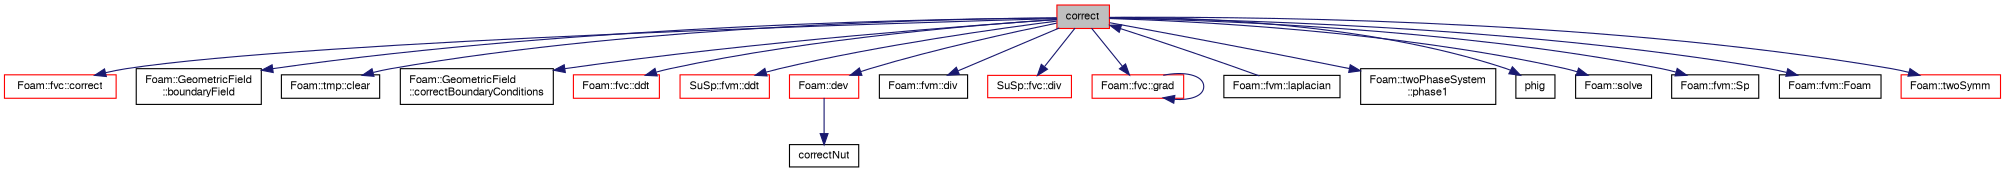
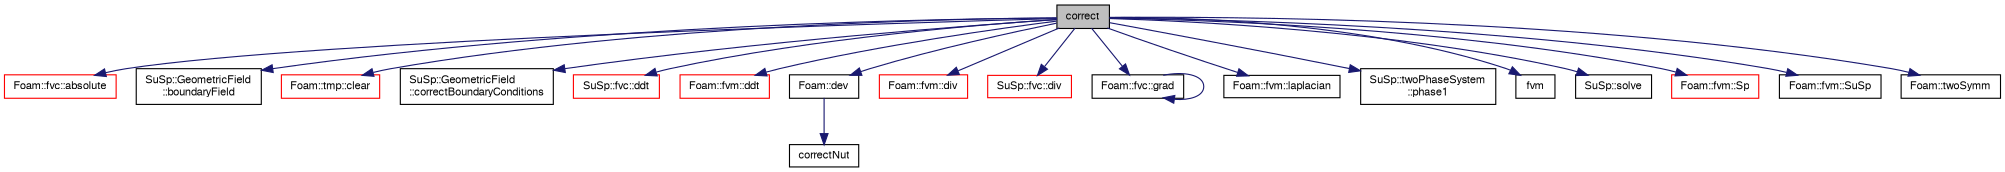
node "correct": color red -> black
edge "Foam::fvm::laplacian" -> "correct": reversed
node "Foam::fvc::correct": label "Foam::fvc::correct" -> "Foam::fvc::absolute"
node "Foam::GeometricField ::boundaryField": label "Foam::GeometricField ::boundaryField" -> "SuSp::GeometricField ::boundaryField"
node "Foam::tmp::clear": color black -> red
node "Foam::GeometricField ::correctBoundaryConditions": label "Foam::GeometricField ::correctBoundaryConditions" -> "SuSp::GeometricField ::correctBoundaryConditions"
node "Foam::fvc::ddt": label "Foam::fvc::ddt" -> "SuSp::fvc::ddt"
node "SuSp::fvm::ddt": label "SuSp::fvm::ddt" -> "Foam::fvm::ddt"
node "Foam::dev": color red -> black
node "Foam::fvm::div": color black -> red
node "Foam::fvc::grad": color red -> black
node "Foam::twoPhaseSystem ::phase1": label "Foam::twoPhaseSystem ::phase1" -> "SuSp::twoPhaseSystem ::phase1"
node "phig": label "phig" -> "fvm"
node "Foam::solve": label "Foam::solve" -> "SuSp::solve"
node "Foam::fvm::Sp": color black -> red
node "Foam::fvm::Foam": label "Foam::fvm::Foam" -> "Foam::fvm::SuSp"
node "Foam::twoSymm": color red -> black
